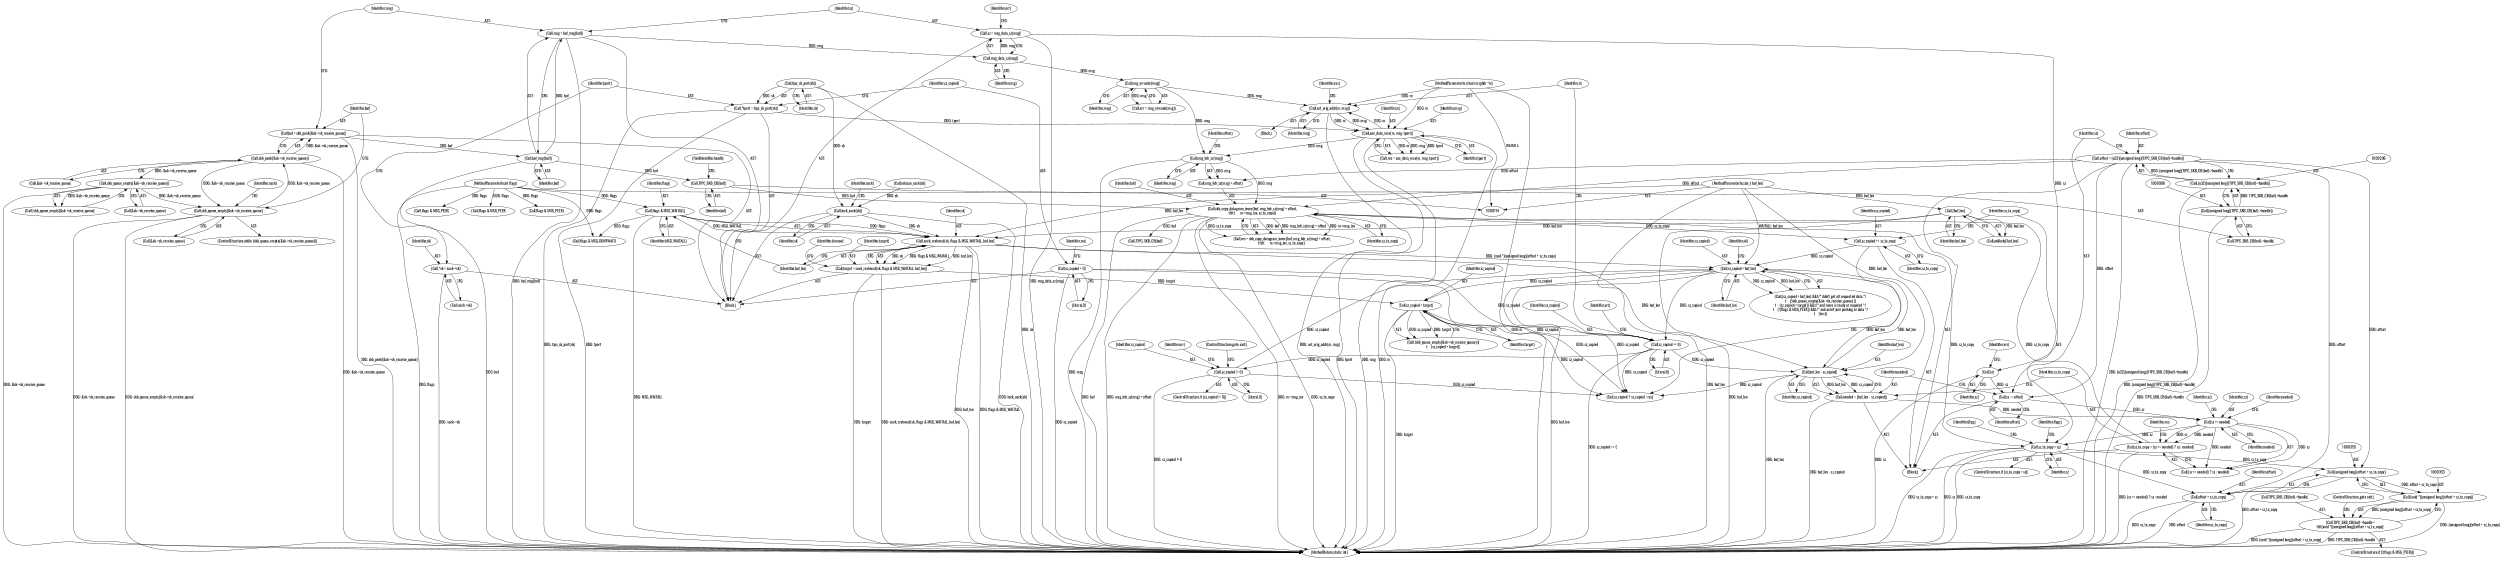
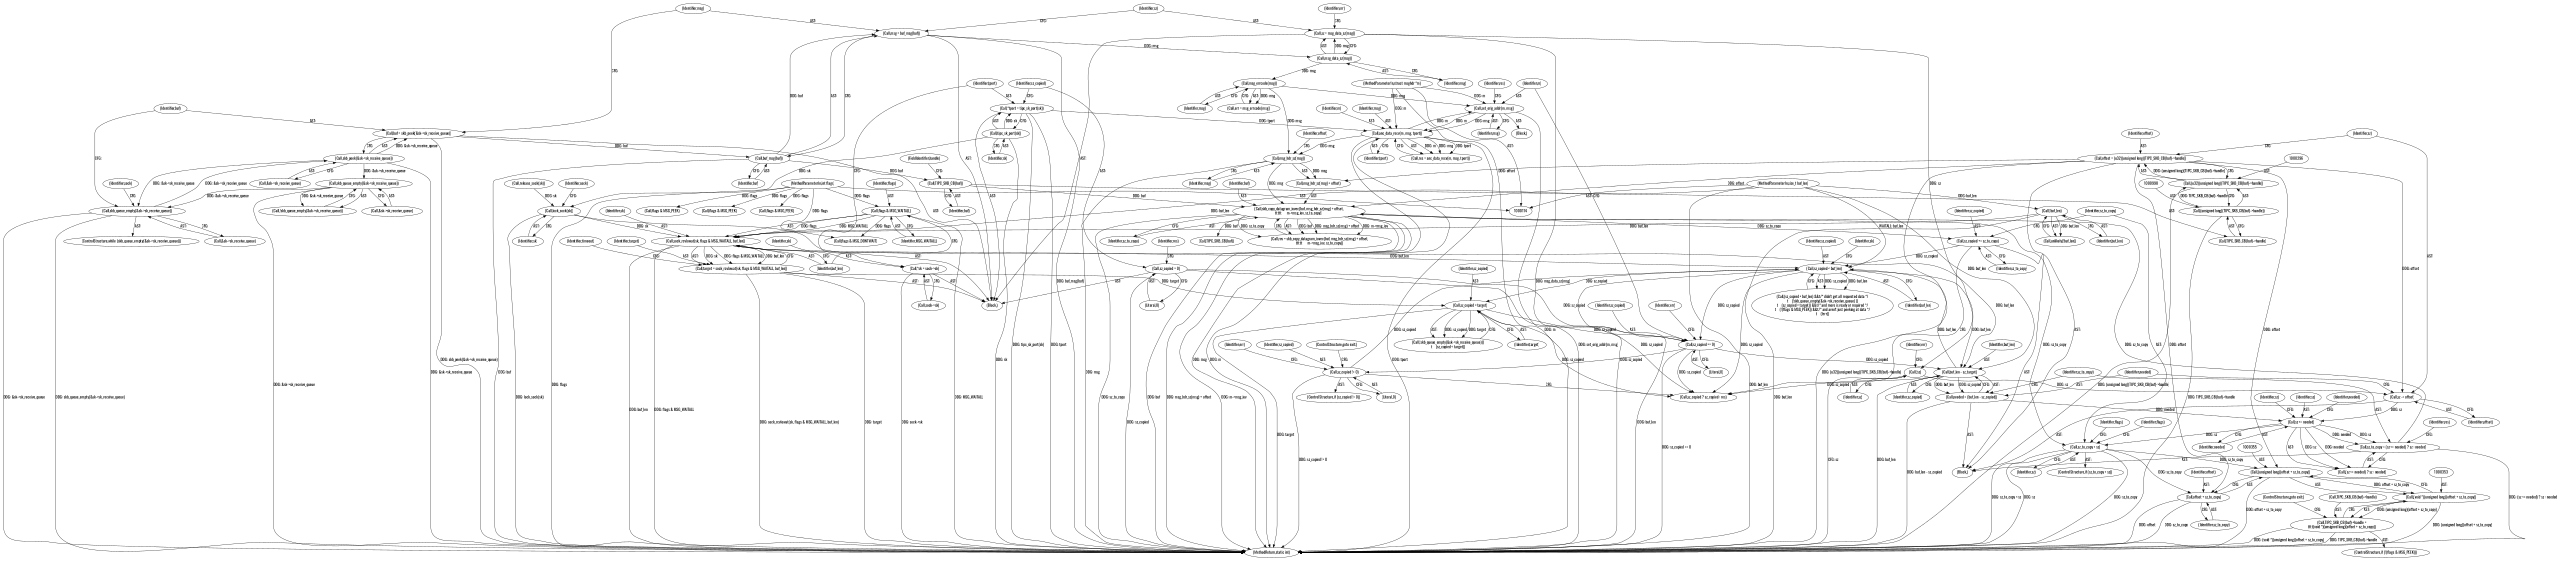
edge "(Call,*tport = tipc_sk_port(sk))" -> "(Call,tipc_sk_port(sk))": added, label "CFG:"
edge "(MethodParameterIn,struct msghdr *m)" -> "1000114": label "WAITALL: " -> "AST: "
edge "(Call,sock_rcvlowat(sk, flags & MSG_WAITALL, buf_len))" -> "(Call,sz_copied < buf_len)": label "DDG: (void *)(unsigned long)(offset + sz_to_copy)" -> "DDG: buf_len"
node "(Call,buf_len - sz_copied)": label "(Call,buf_len - sz_copied)" -> "(Call,buf_len - sz_target)"
edge "(Call,sz_copied != 0)" -> "(Call,sz_copied ? sz_copied : res)": label "DDG: sz_copied" -> "CFG: "
edge "(Call,!sz)" -> "(MethodReturn,static int)": label "DDG: sz" -> "CFG: sz"
